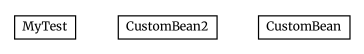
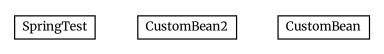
node "MyTest": removed
node "SpringTest": added
